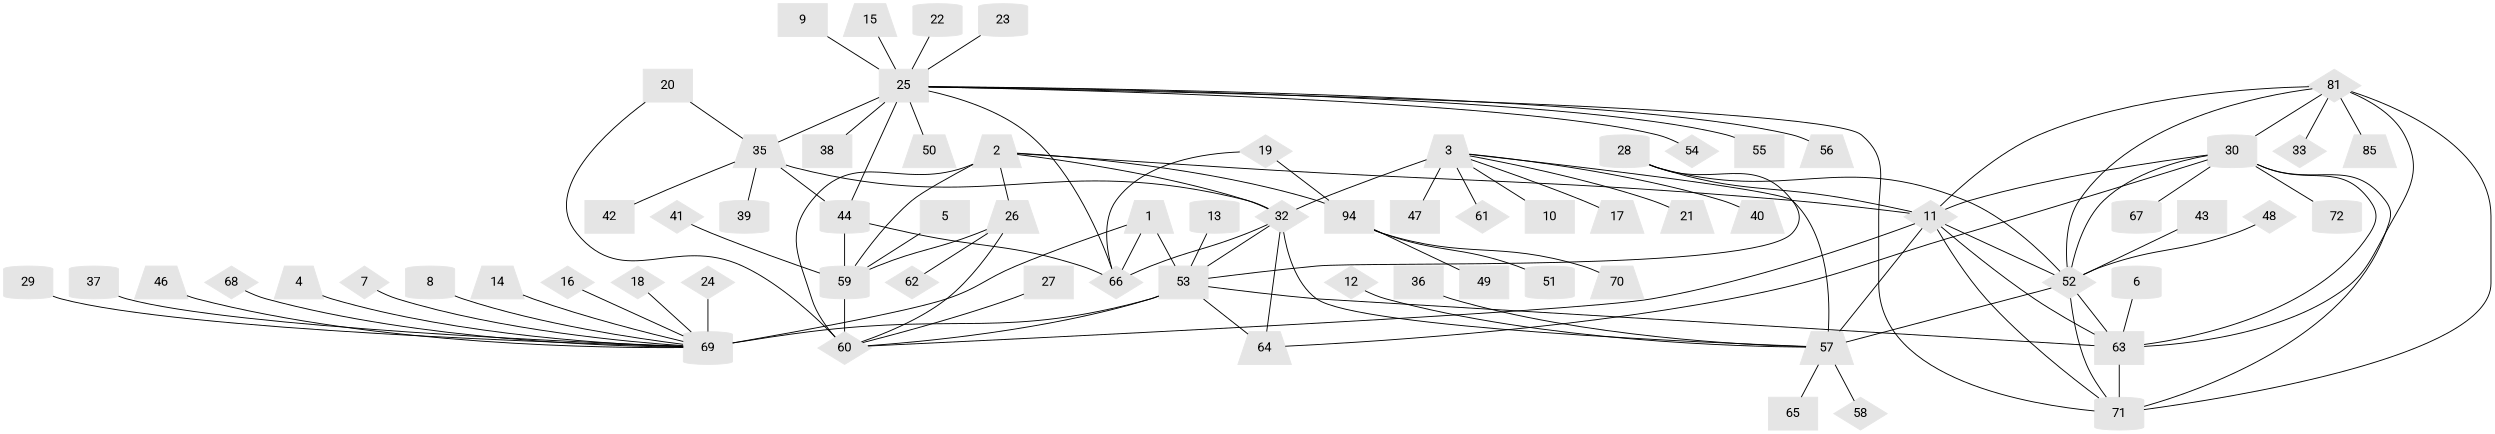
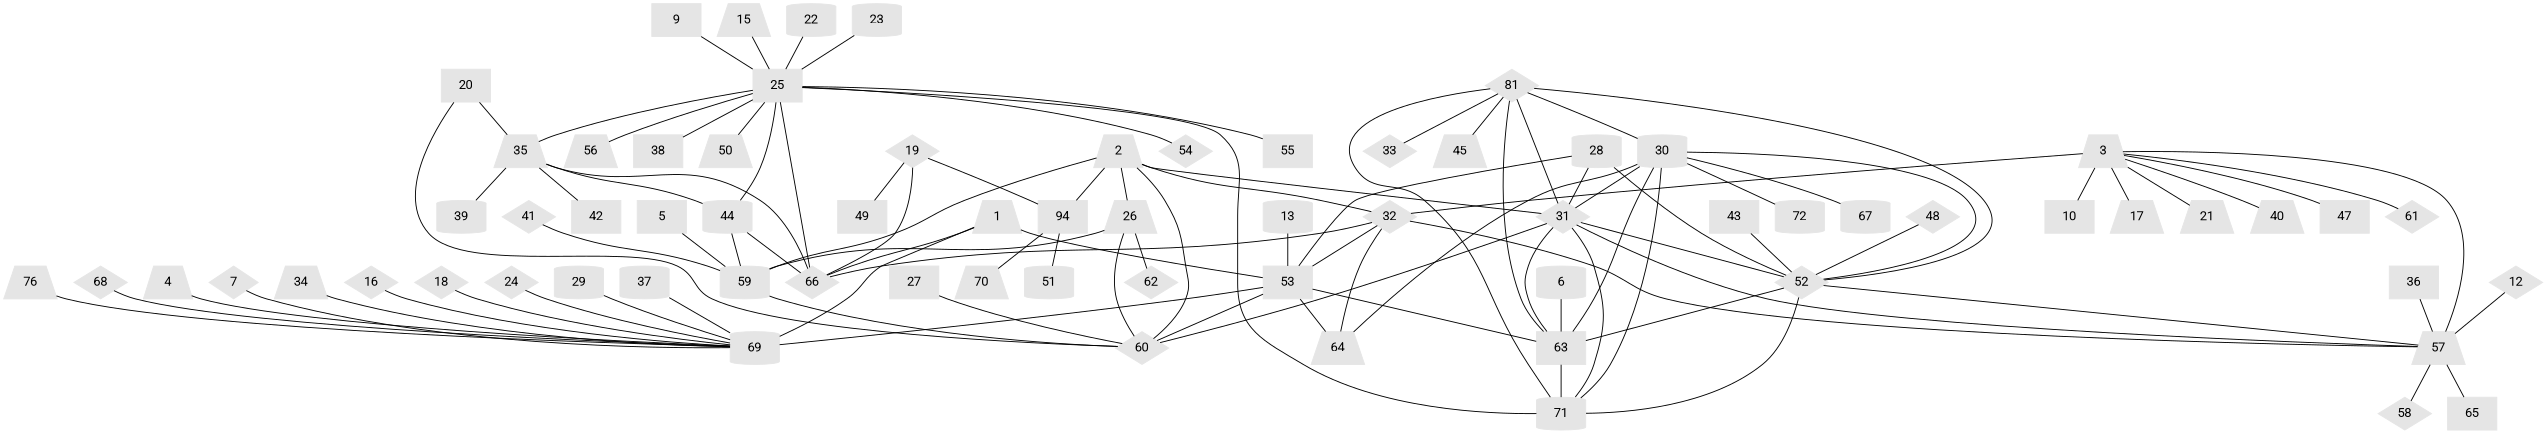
node "85": label "85" -> "45"
edge "35" -- "32": now "35" -- "66"
node "11": label "11" -> "31"
edge "94" -- "49": now "19" -- "49"
node "46": label "46" -> "76"
node "8": removed
node "14": label "14" -> "34"
